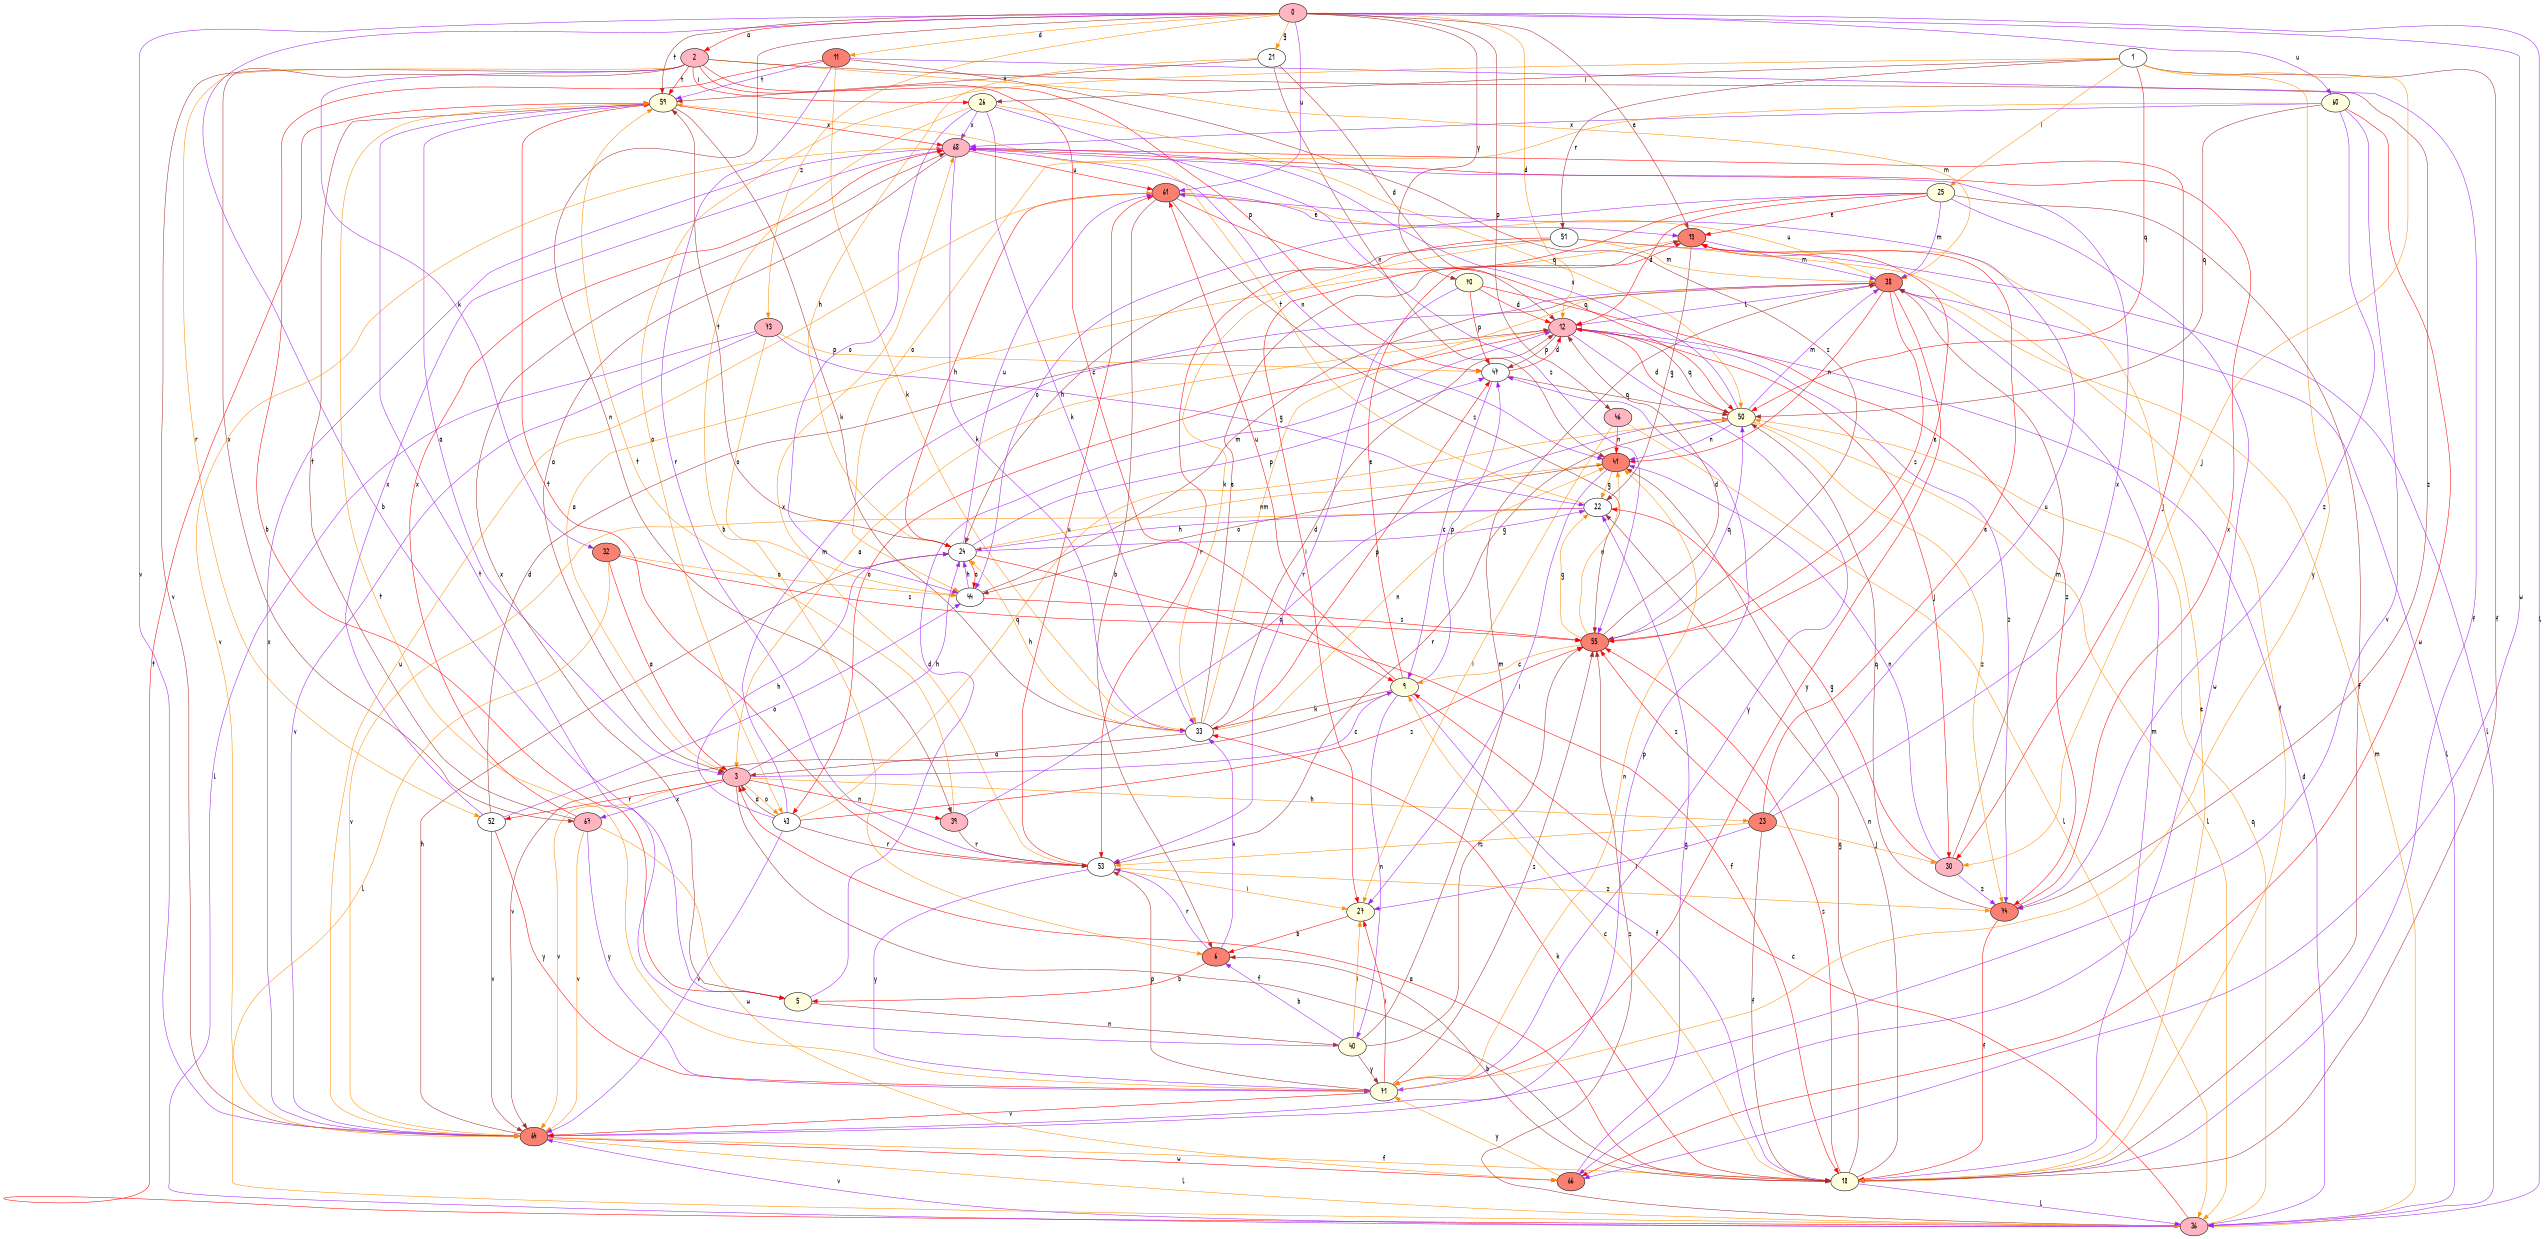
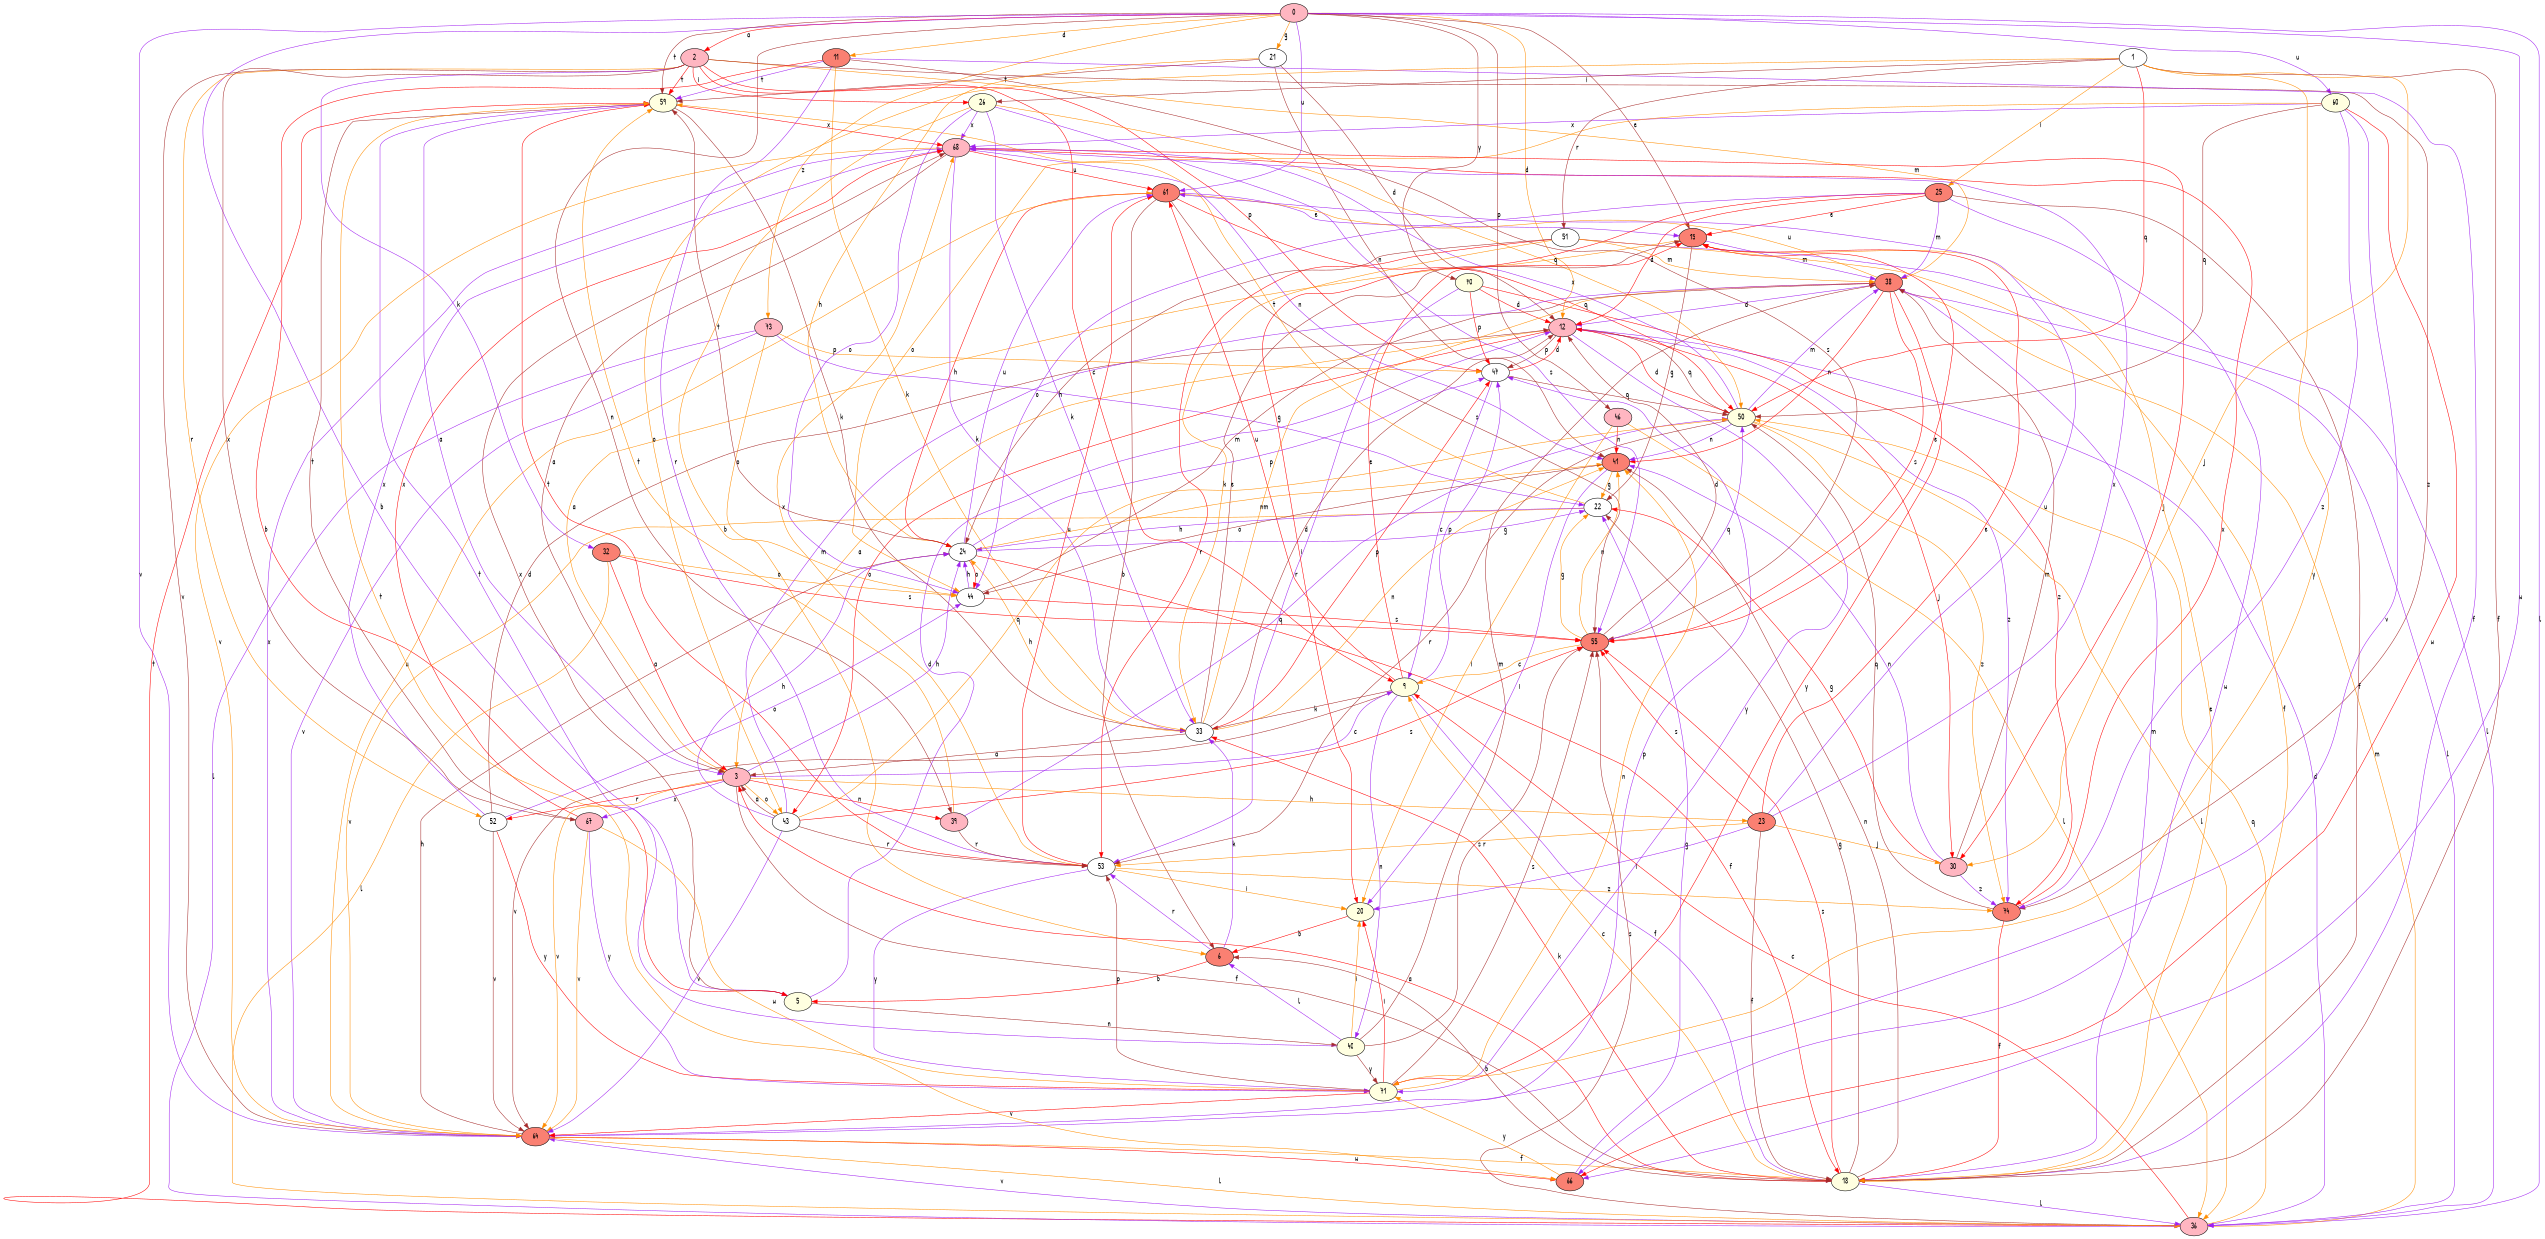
node "25": fillcolor lightyellow -> salmon
edge "38" -> "12": label "l" -> "d"
node "27": label "27" -> "20"
edge "40" -> "6": label "b" -> "l"
